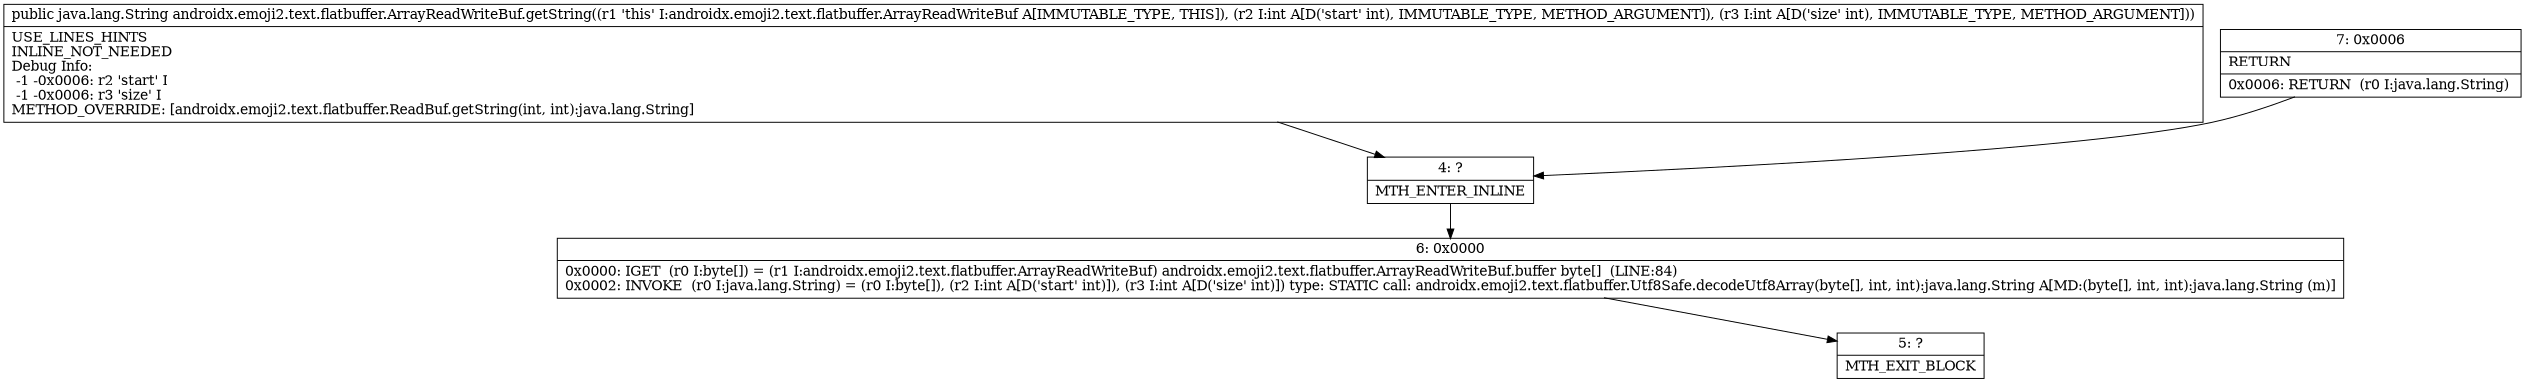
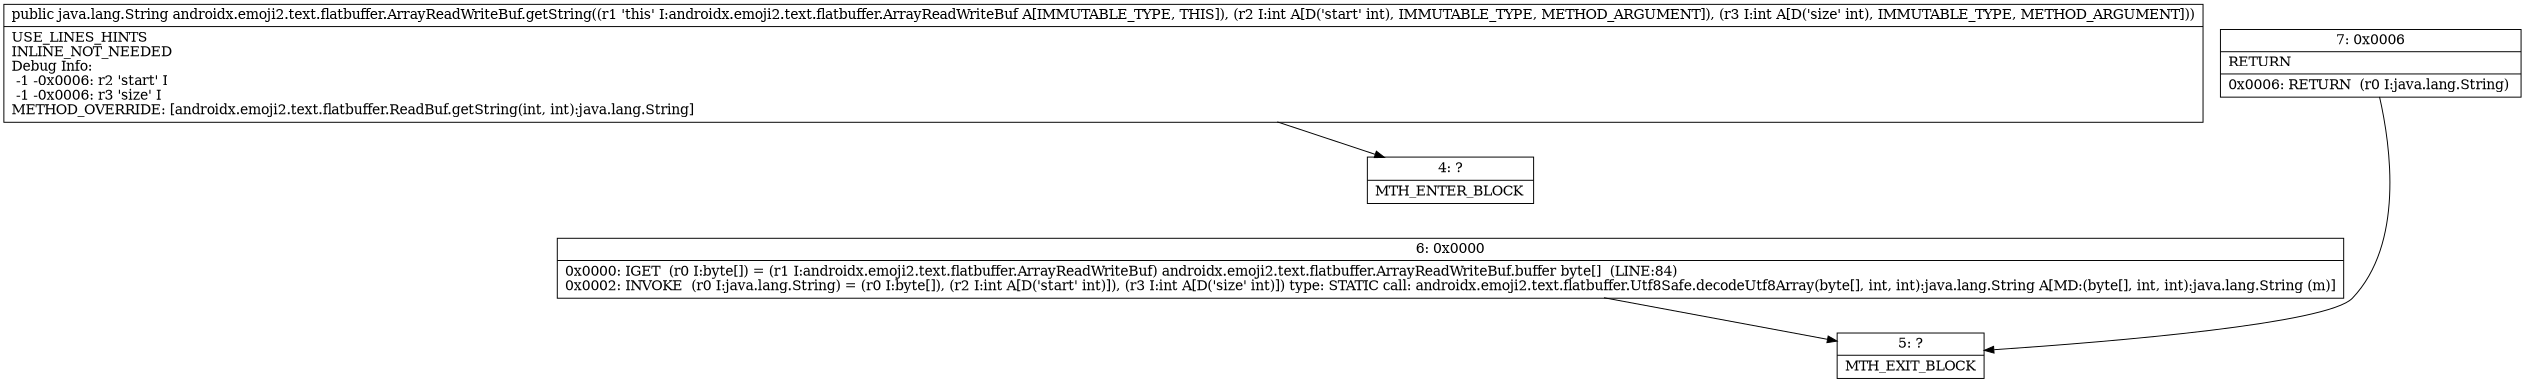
edge "7: 0x0006" -> "4: ?": now "7: 0x0006" -> "5: ?"
node "4: ?": text "MTH_ENTER_INLINE" -> "MTH_ENTER_BLOCK"
edge "4: ?" -> "6: 0x0000": removed
